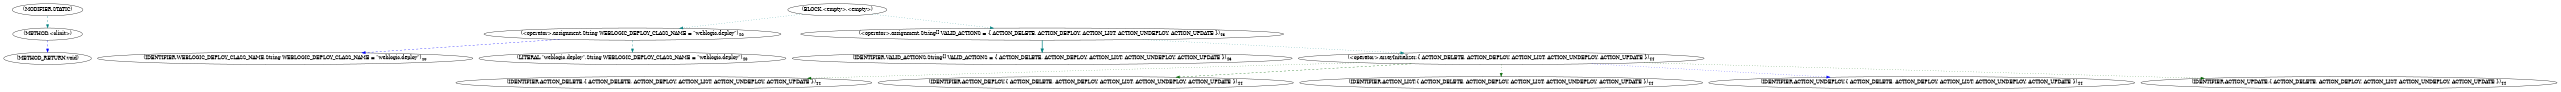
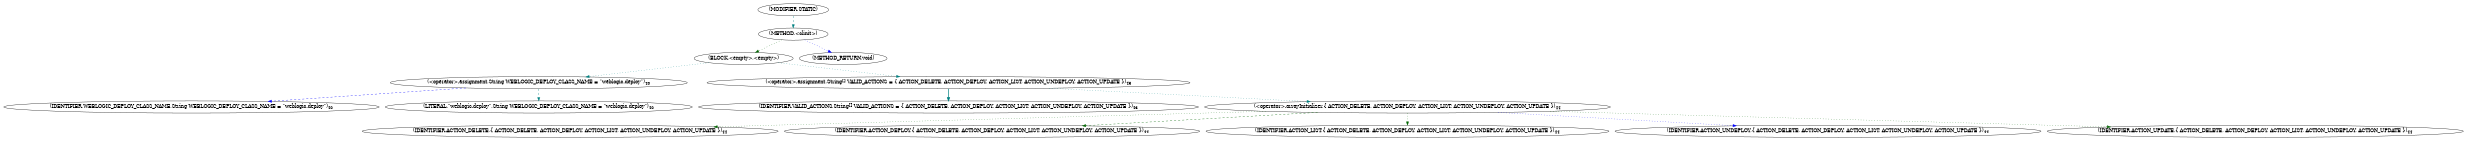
edge "(METHOD,<clinit>)" -> "(METHOD_RETURN,void)": style dashed -> dotted
edge "(METHOD,<clinit>)" -> "(BLOCK,<empty>,<empty>)": added
